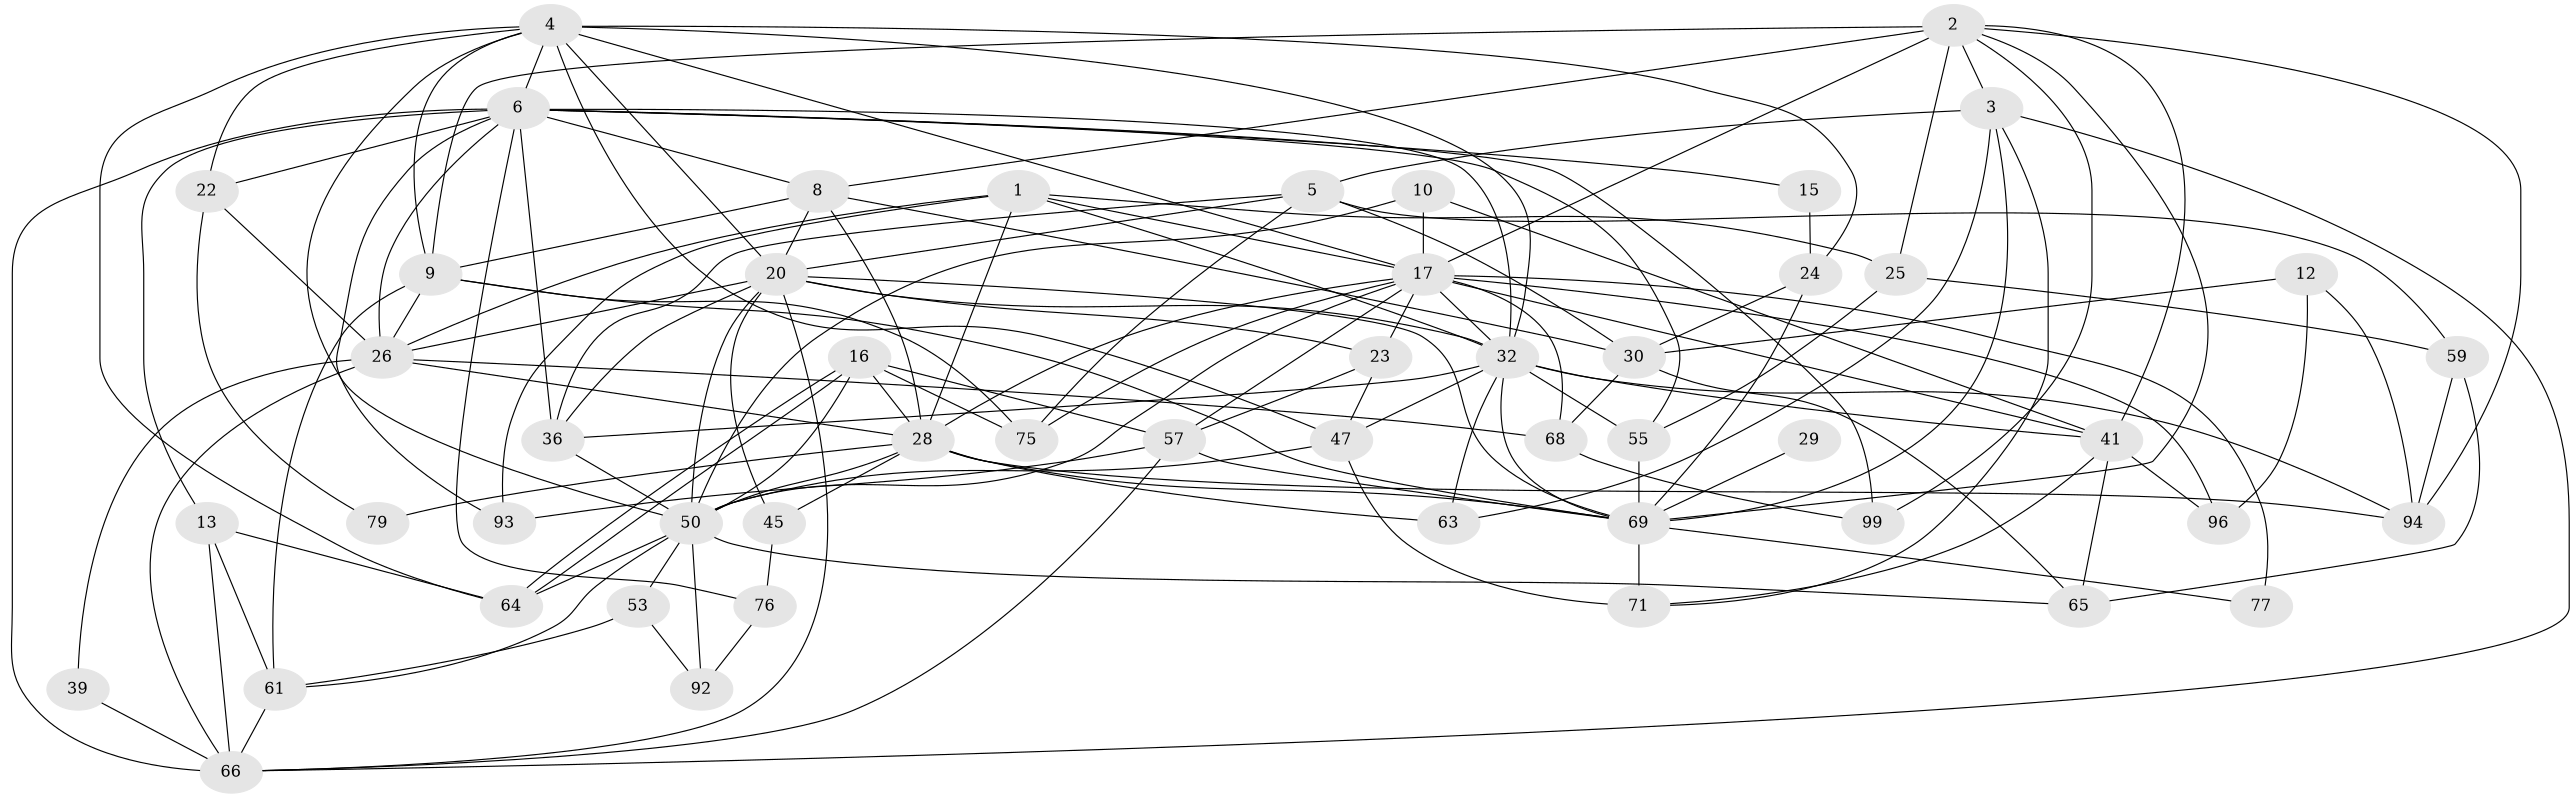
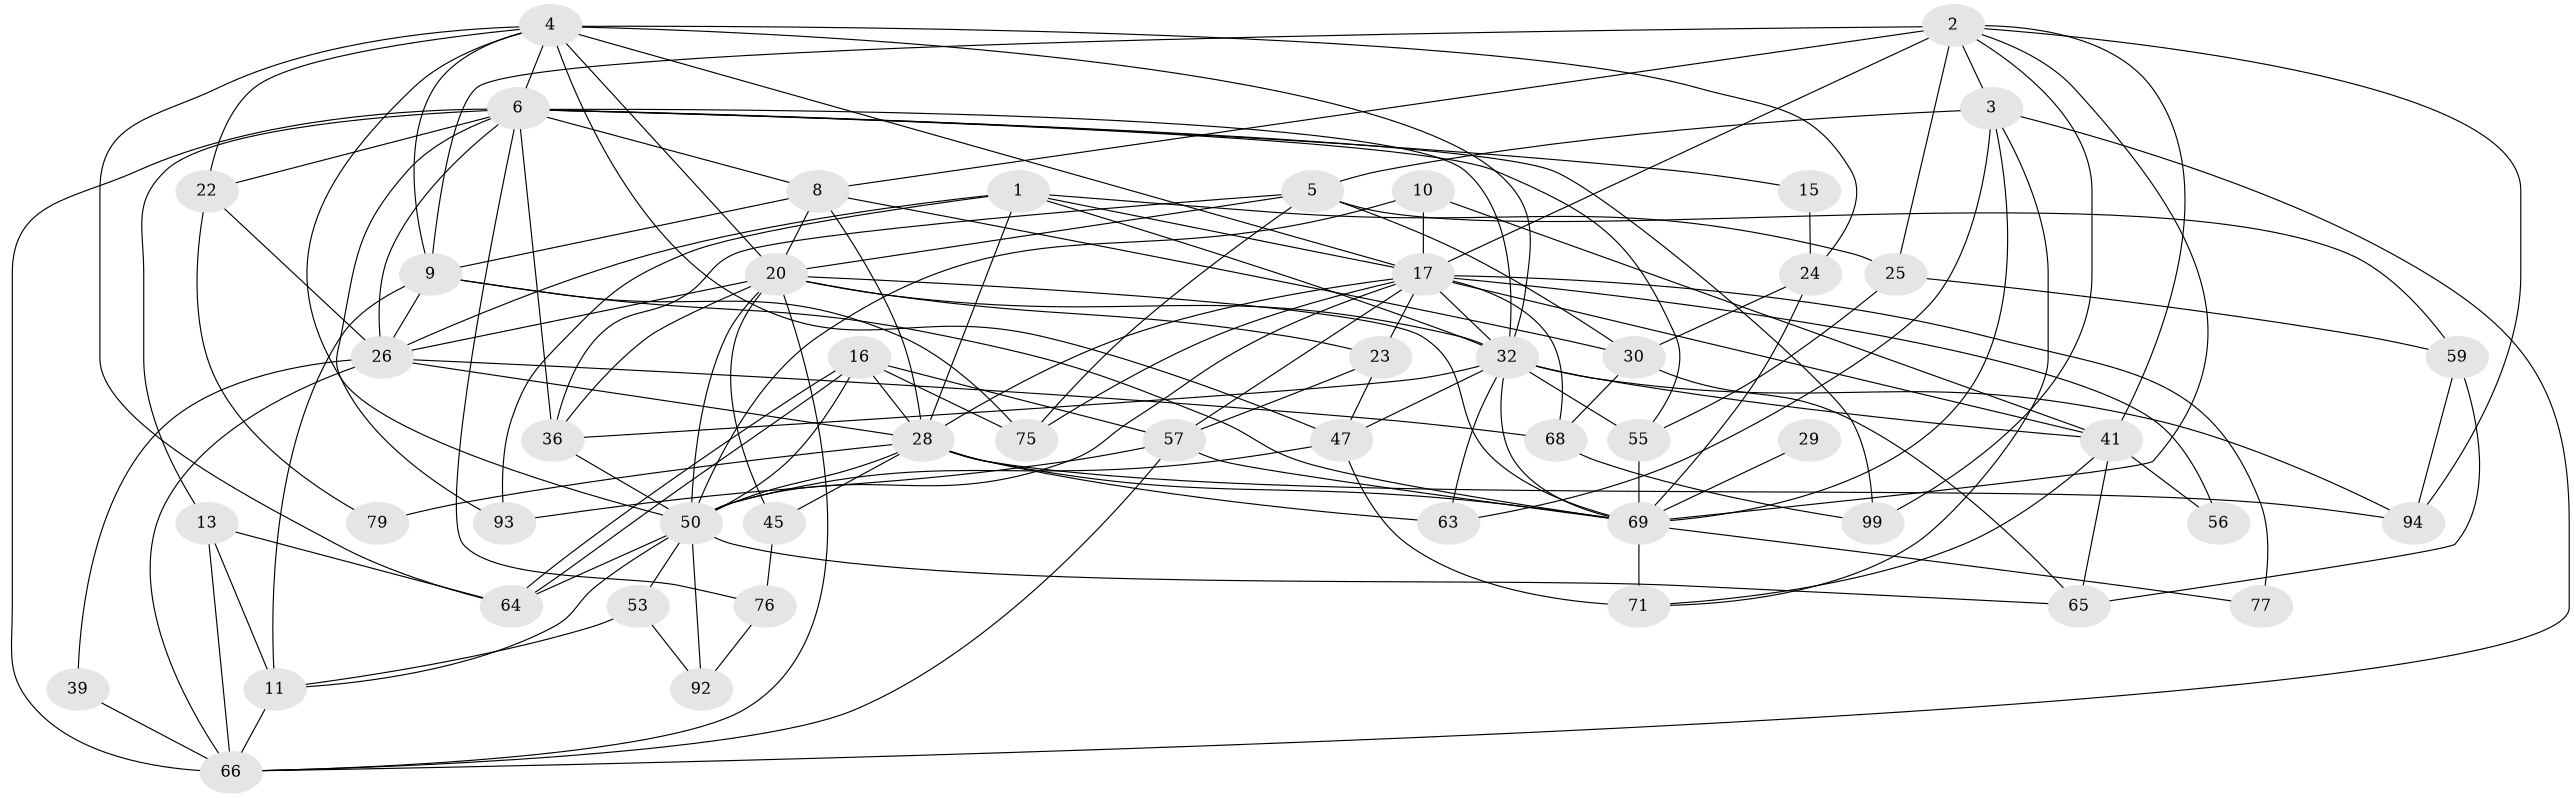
node "12": removed
node "96": label "96" -> "56"
node "61": label "61" -> "11"
